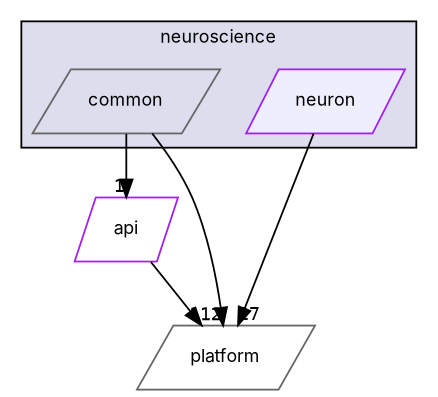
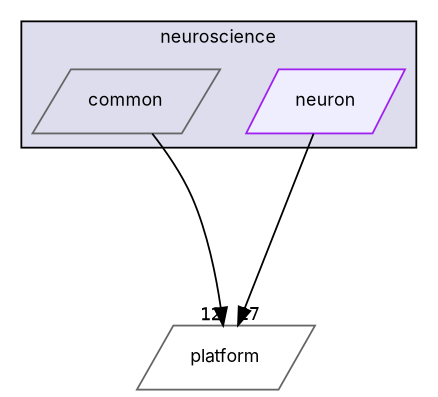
node "api": removed
